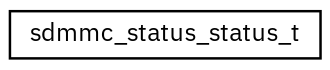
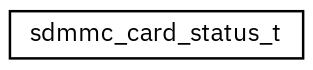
node "sdmmc_status_status_t": label "sdmmc_status_status_t" -> "sdmmc_card_status_t"
